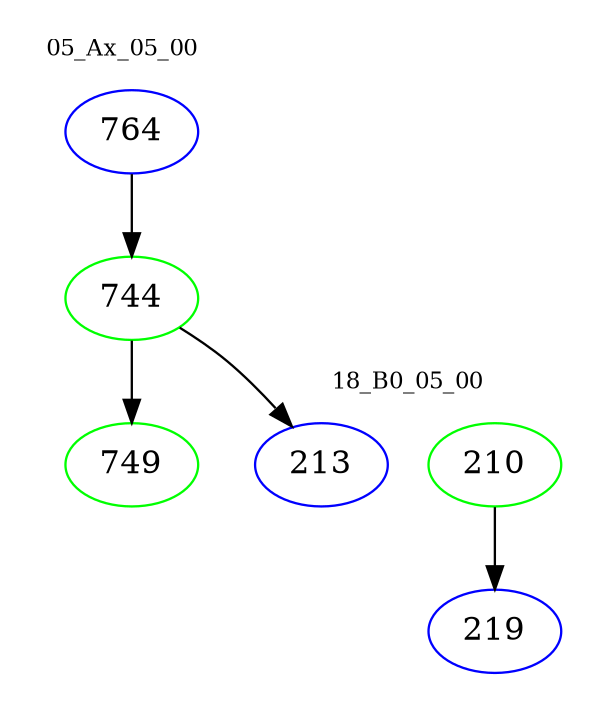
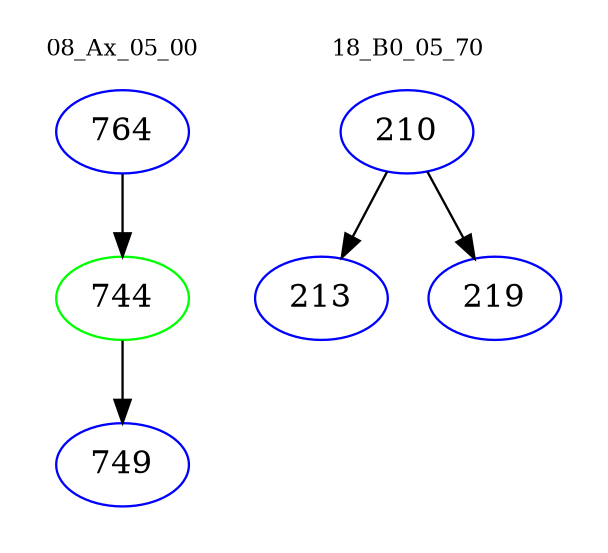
cluster "05_Ax_05_00": label "05_Ax_05_00" -> "08_Ax_05_00"
edge "744" -> "213": now "210" -> "213"
cluster "18_B0_05_00": label "18_B0_05_00" -> "18_B0_05_70"
node "749": color green -> blue
node "210": color green -> blue
